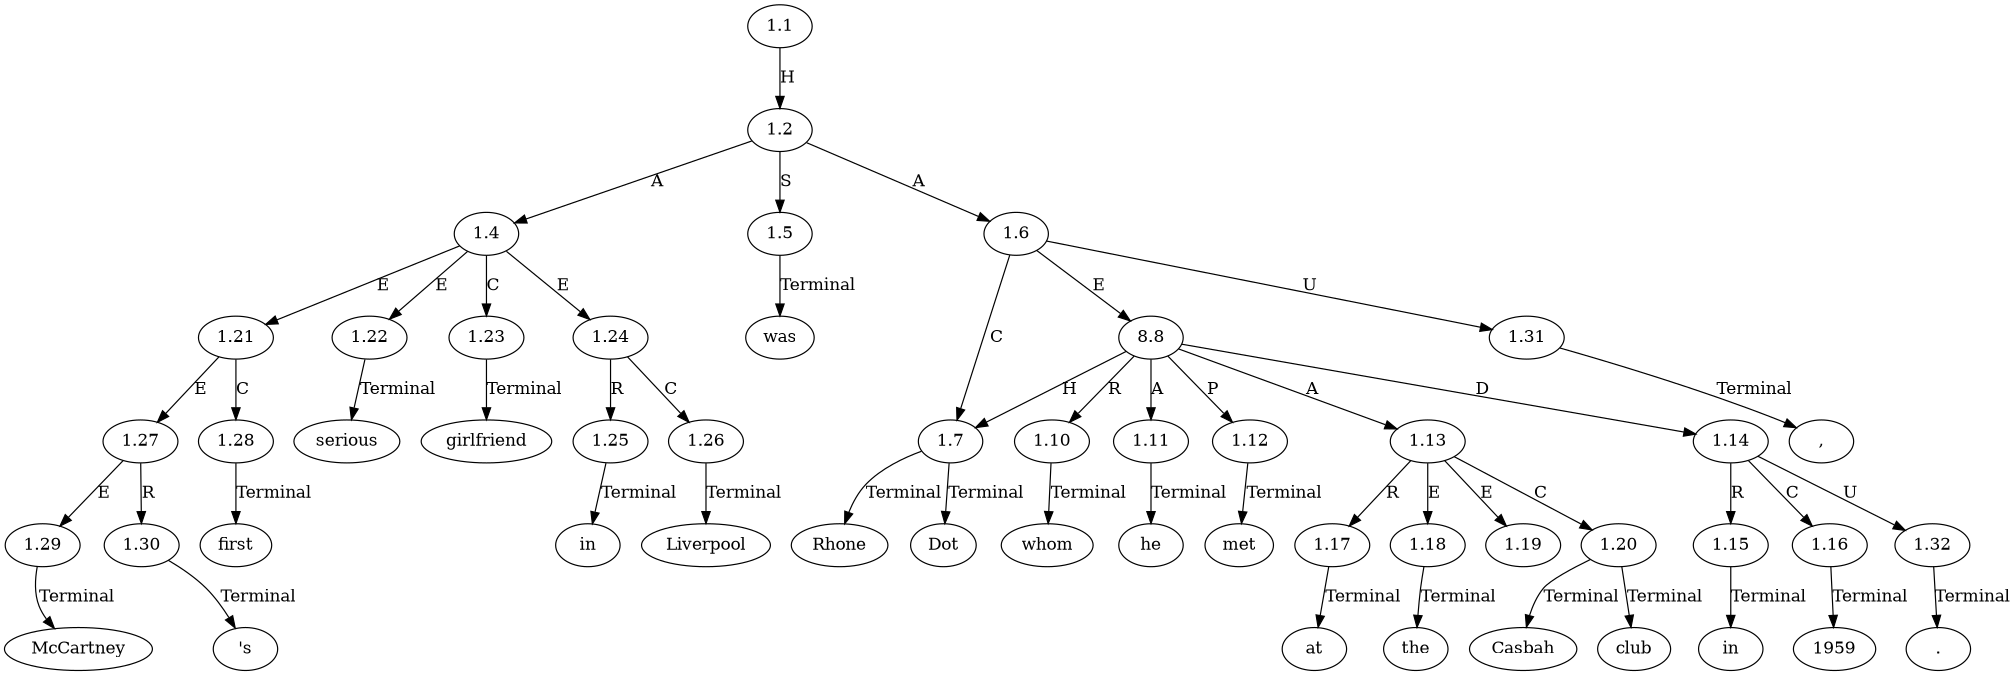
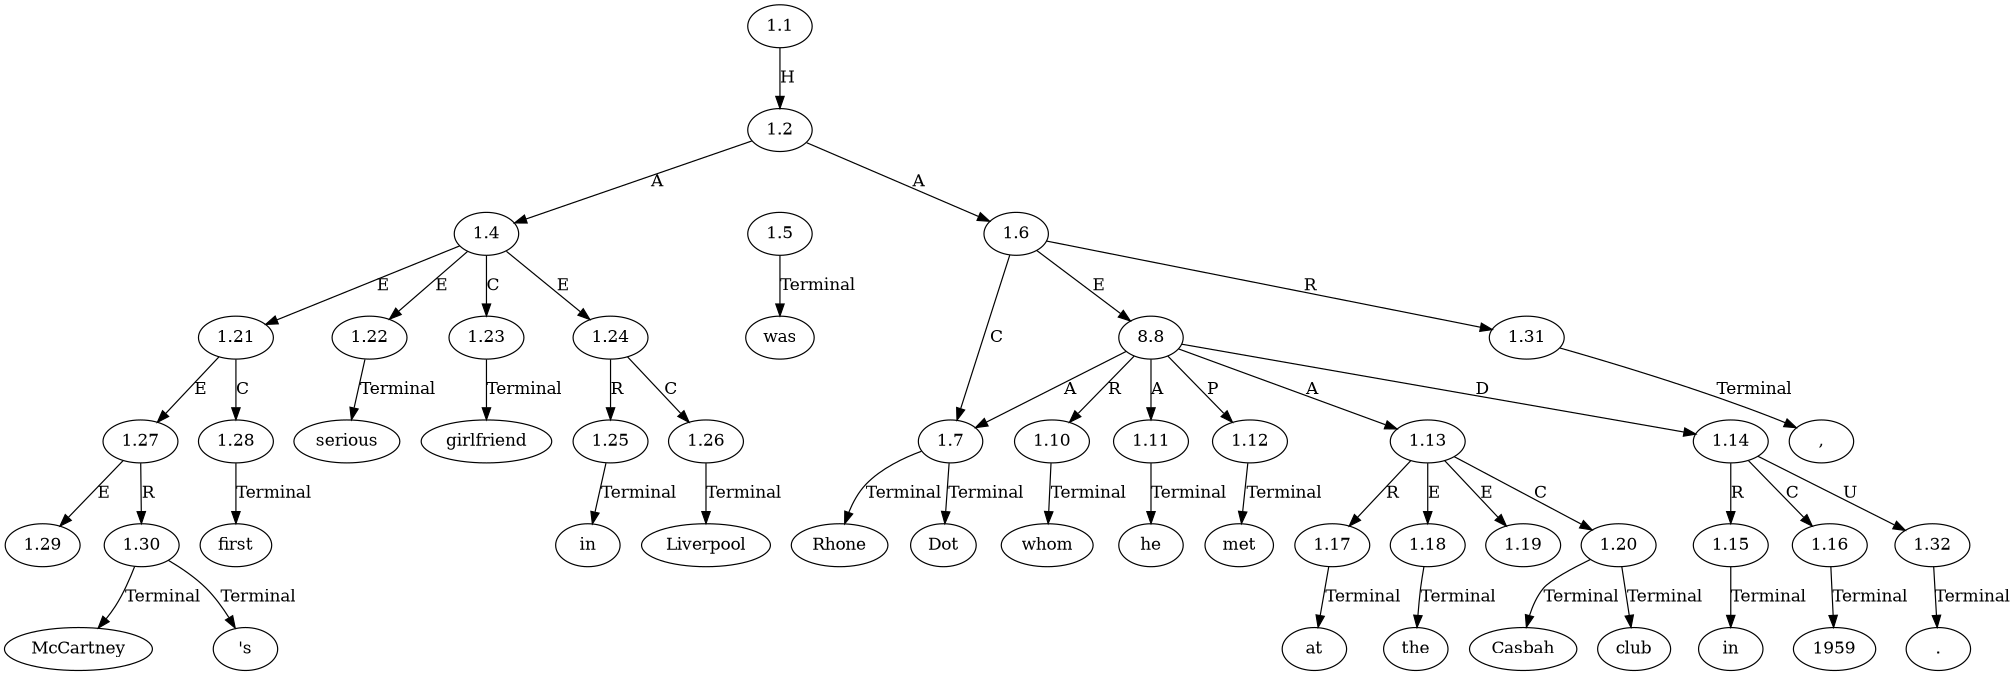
edge "1.2" -> "1.5": removed, label "S"
edge "1.6" -> "1.31": label "U" -> "R"
edge "8.8" -> "1.7": label "H" -> "A"
edge "1.29" -> "McCartney": now "1.30" -> "McCartney"
